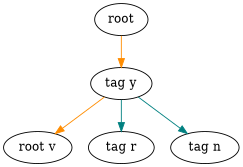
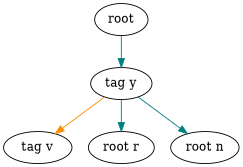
edge "root" -> "tag y": color darkorange -> teal
node "root v": label "root v" -> "tag v"
node "tag r": label "tag r" -> "root r"
node "tag n": label "tag n" -> "root n"
